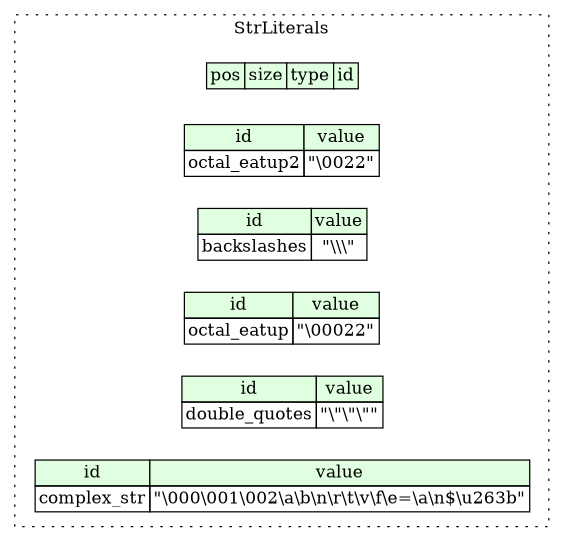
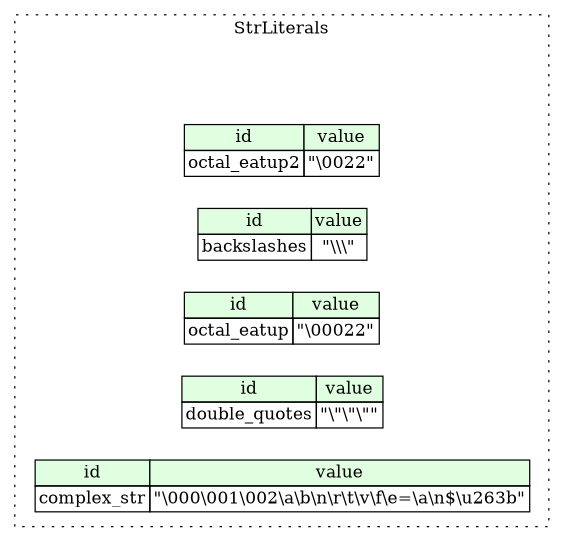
node "pos": removed
